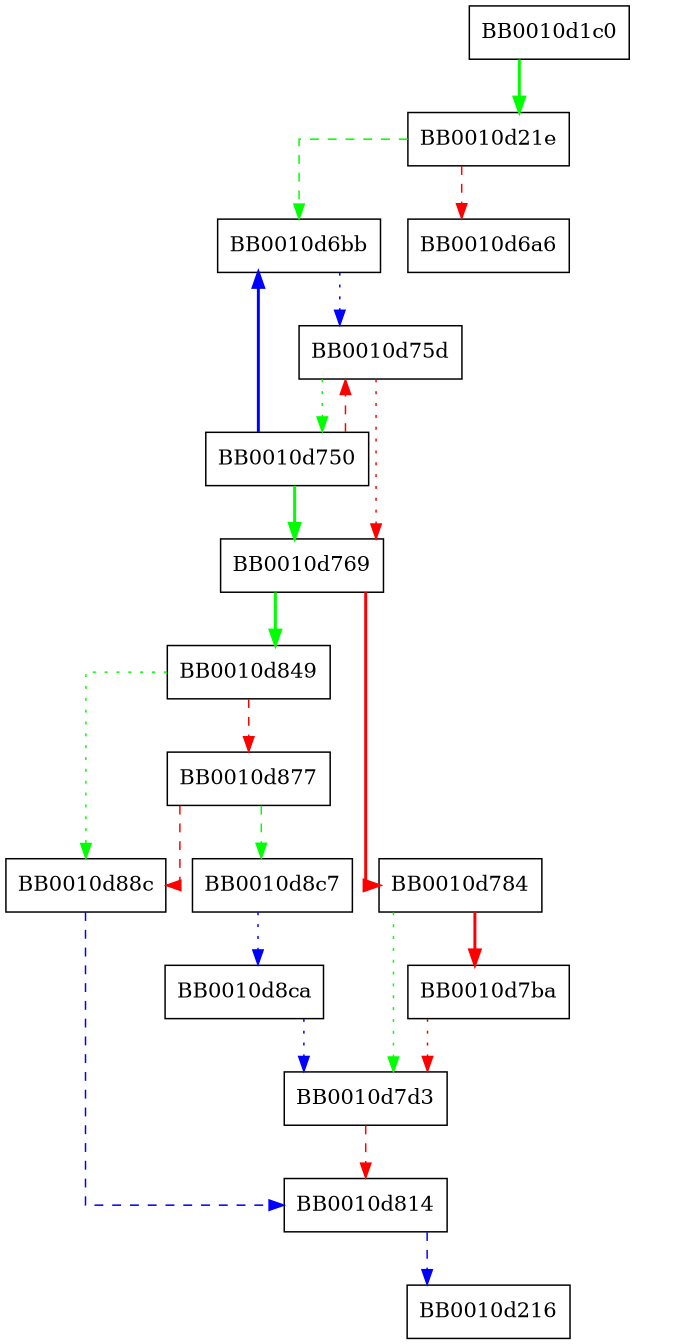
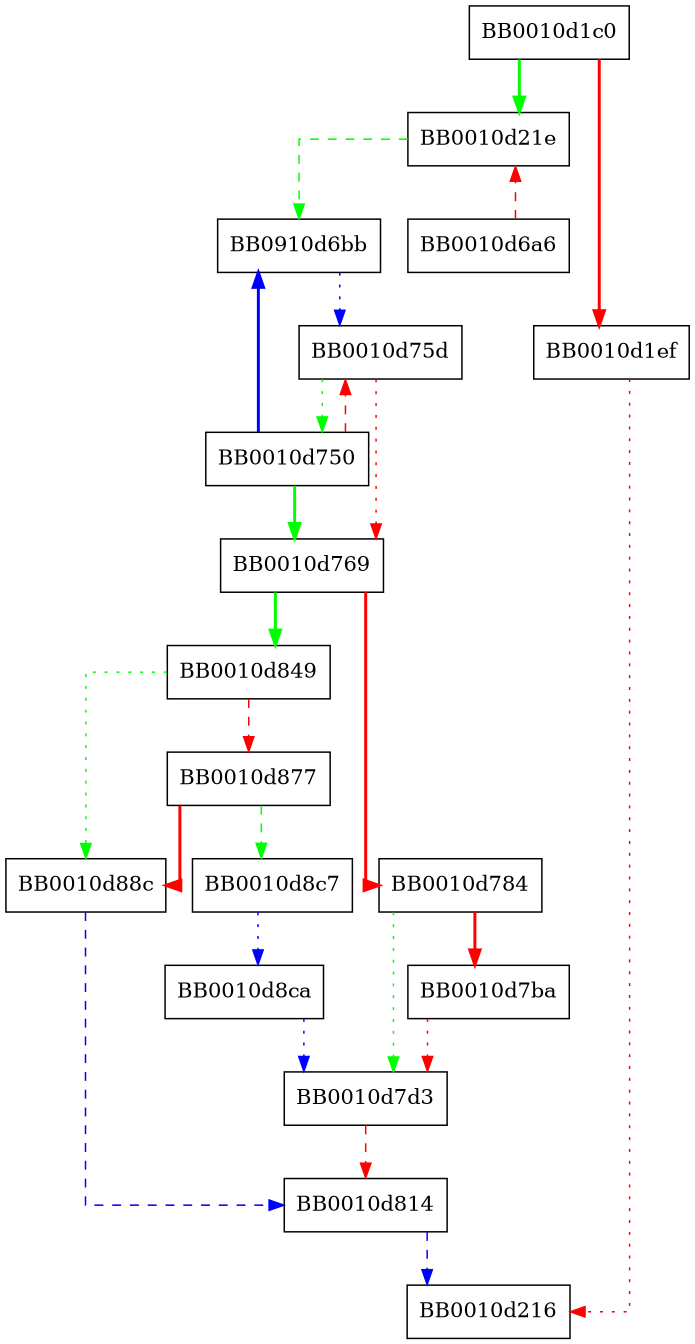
edge "BB0010d21e" -> "BB0010d6a6": reversed
node "BB0010d6bb": label "BB0010d6bb" -> "BB0910d6bb"
node "BB0010d1ef": added
edge "BB0010d877" -> "BB0010d88c": style dashed -> bold
